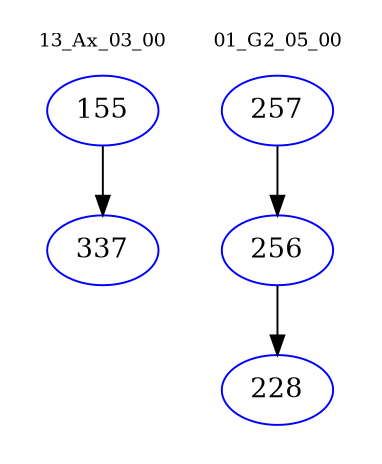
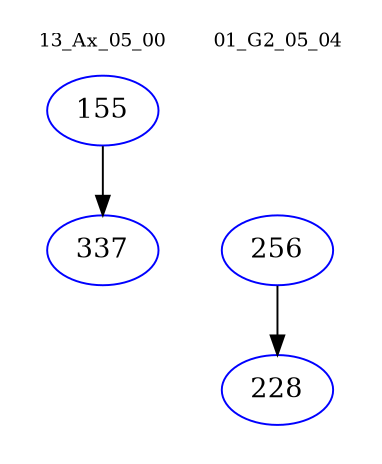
cluster "13_Ax_03_00": label "13_Ax_03_00" -> "13_Ax_05_00"
cluster "01_G2_05_00": label "01_G2_05_00" -> "01_G2_05_04"
node "257": removed
